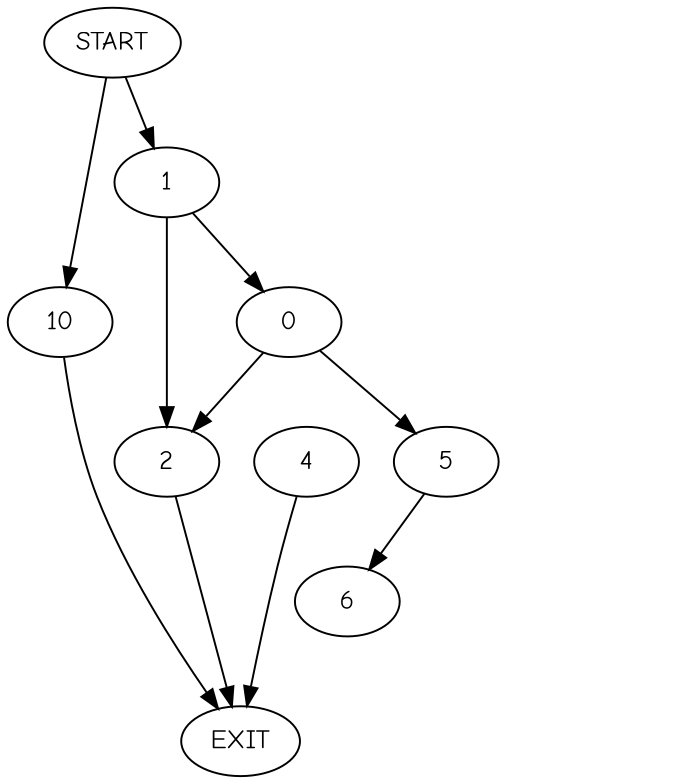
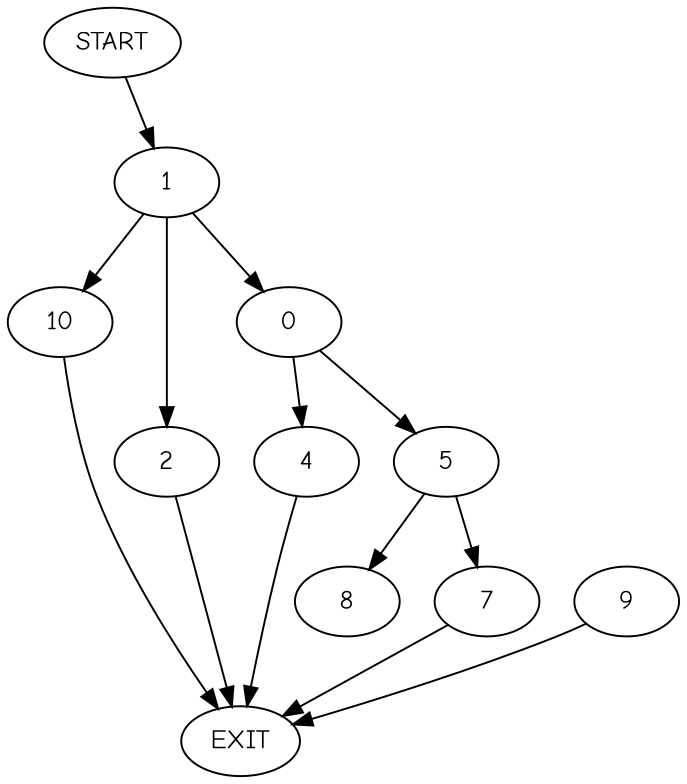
edge "START" -> "10": now "1" -> "10"
edge "0" -> "2": now "0" -> "4"
node "6": label "6" -> "8"
node "7": added
node "9": added
